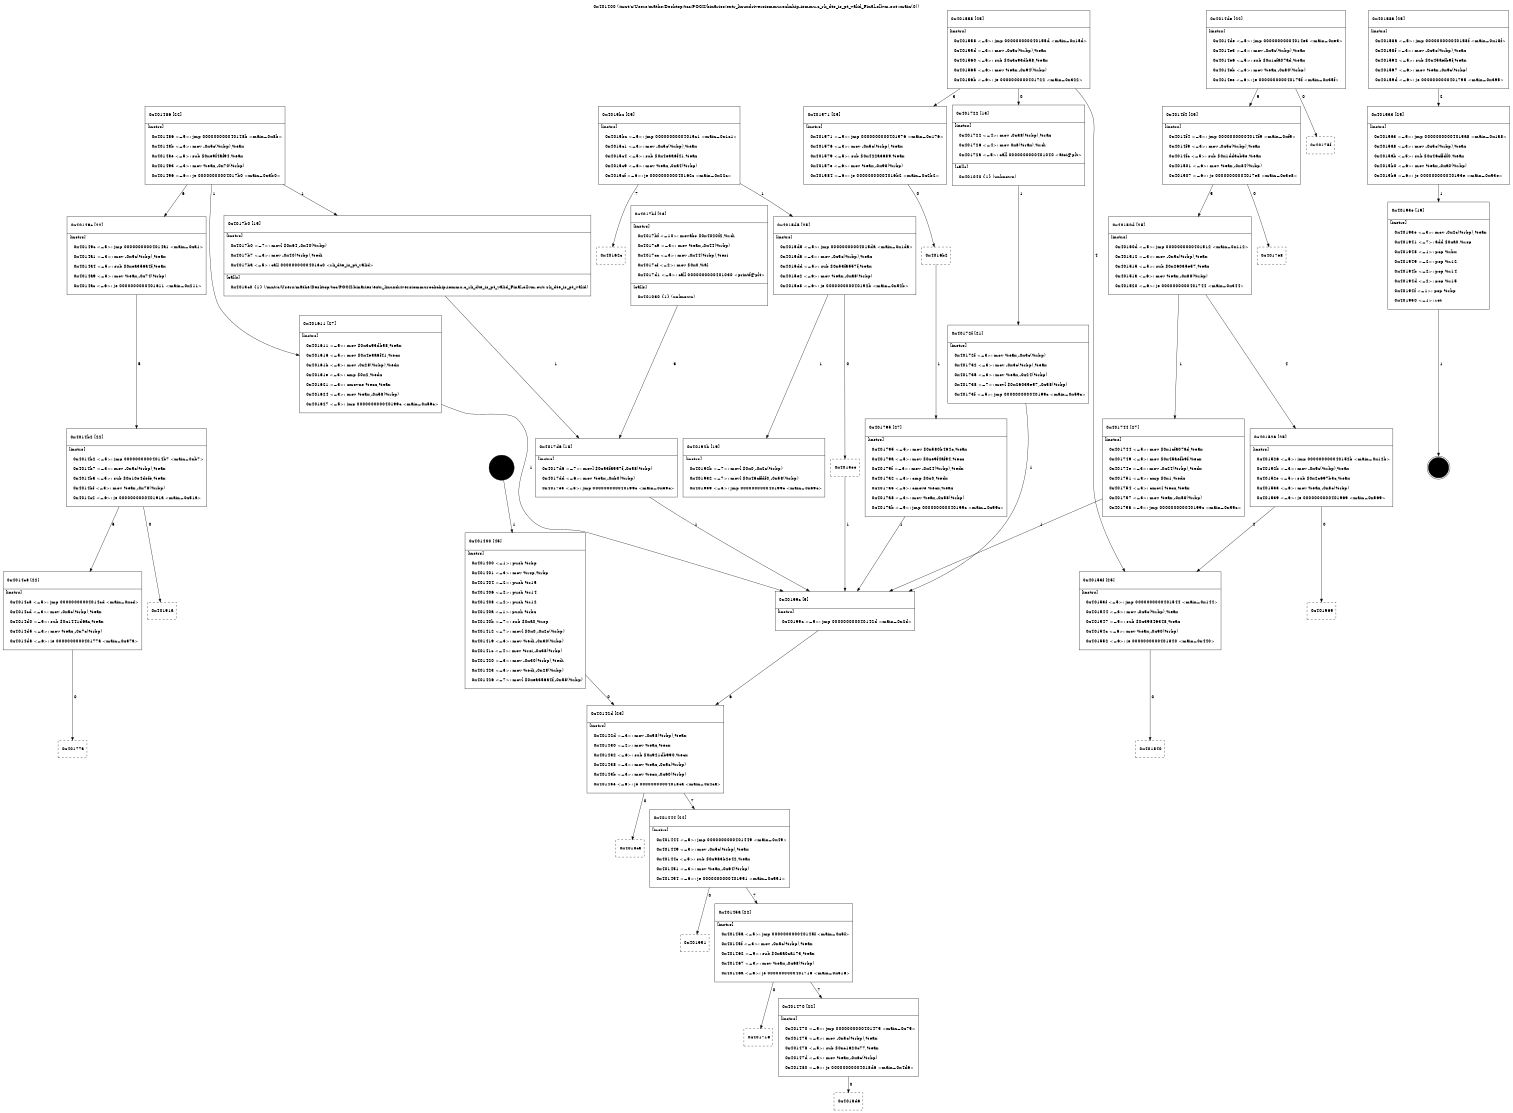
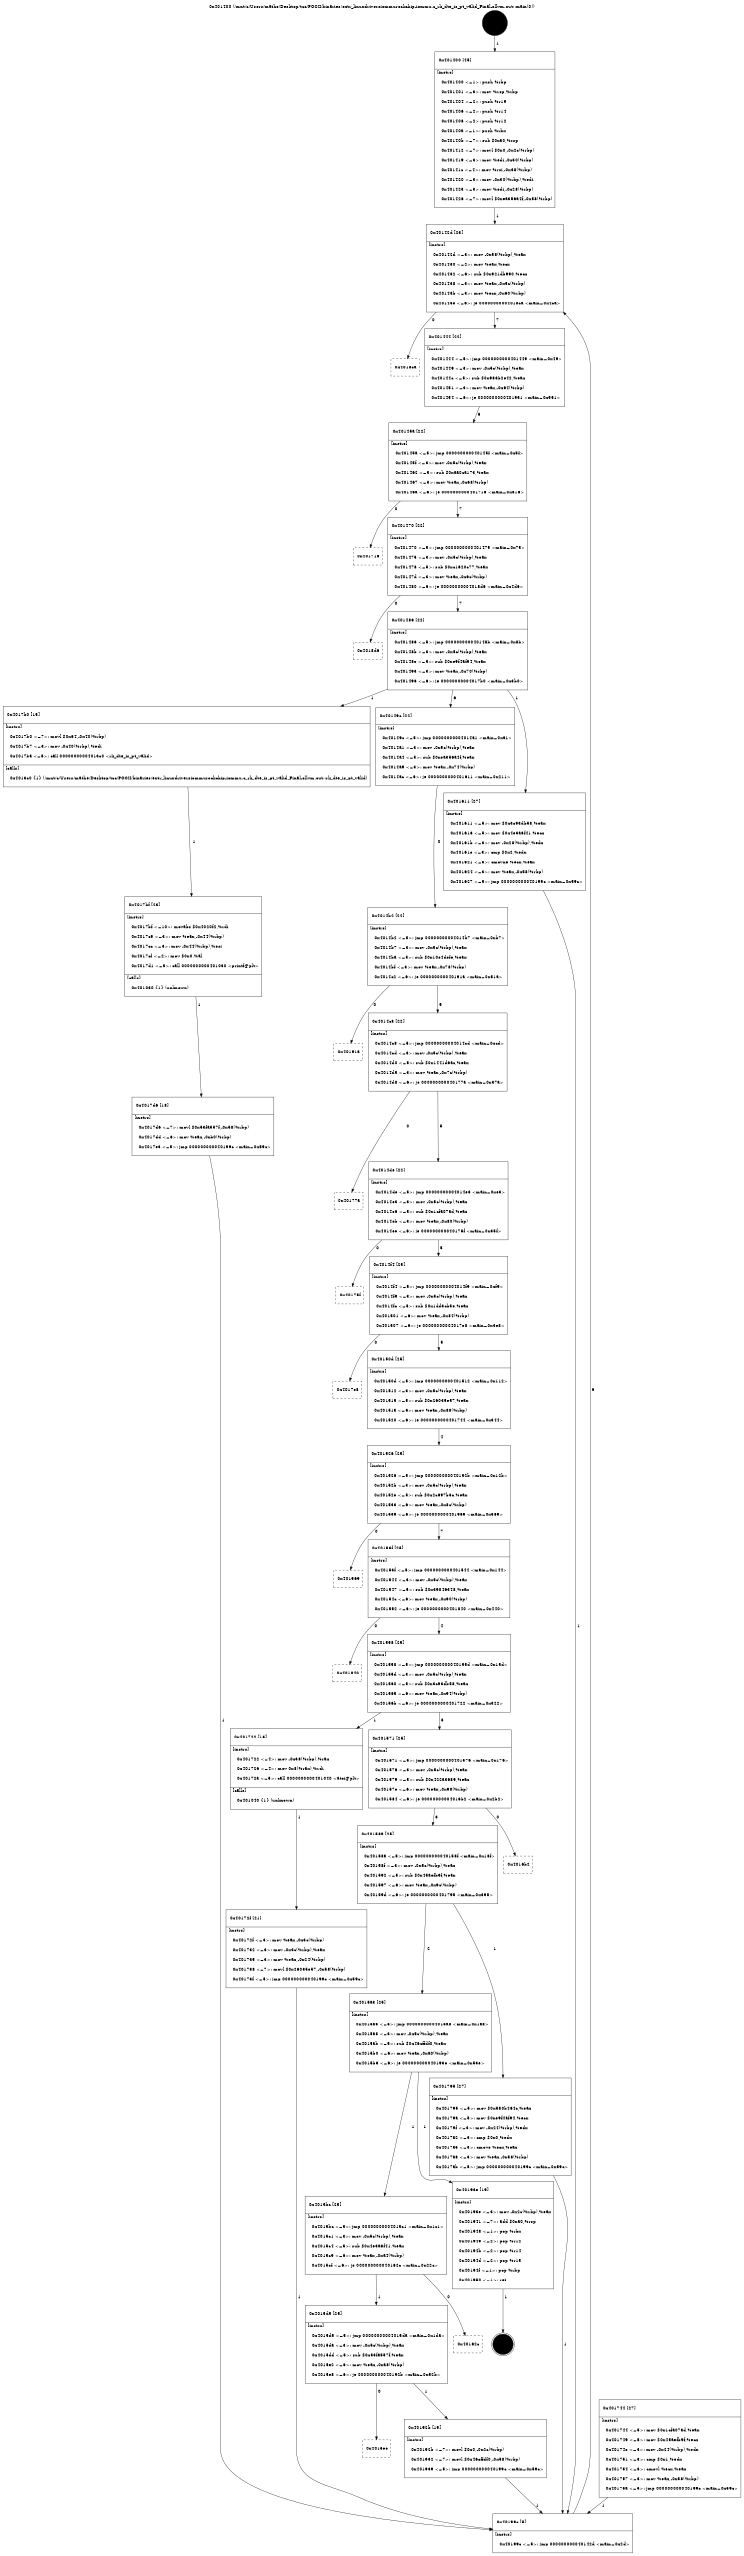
edge "0x401558 [25]" -> "0x401722 [13]": label " 0" -> " 1"
edge "0x4015bc [25]" -> "0x40162c": label " 7" -> " 0"
edge "0x401558 [25]" -> "0x40153f [25]": reversed
edge "0x4016b2" -> "0x401795 [27]": now "0x40158a [25]" -> "0x401795 [27]"
edge "0x40150d [25]" -> "0x401744 [27]": removed, label "1"
edge "0x40149c [22]" -> "0x4014b2 [22]": label " 5" -> " 0"
edge "0x4017bf [23]" -> "0x4017d6 [18]": label " 3" -> " 1"
edge "0x4017b0 [15]" -> "0x4017d6 [18]": now "0x4017b0 [15]" -> "0x4017bf [23]"
edge "0x401526 [25]" -> "0x40153f [25]": label " 4" -> " 7"
edge "0x4015ee" -> "0x40199c [5]": now "0x40192b [19]" -> "0x40199c [5]"
edge "0x401470 [22]" -> "0x401486 [22]": added, label "7"
edge "0x401400 [45]" -> "0x40142d [23]": label " 0" -> " 1"
edge "0x401444 [22]" -> "0x40145a [22]": label " 7" -> " 6"
node "0x401951": removed
edge "0x4014c8 [22]" -> "0x4014de [22]": added, label "5"
edge "0x401571 [25]" -> "0x40158a [25]": added, label "3"
edge "0x4015a3 [25]" -> "0x4015bc [25]": added, label "1"
